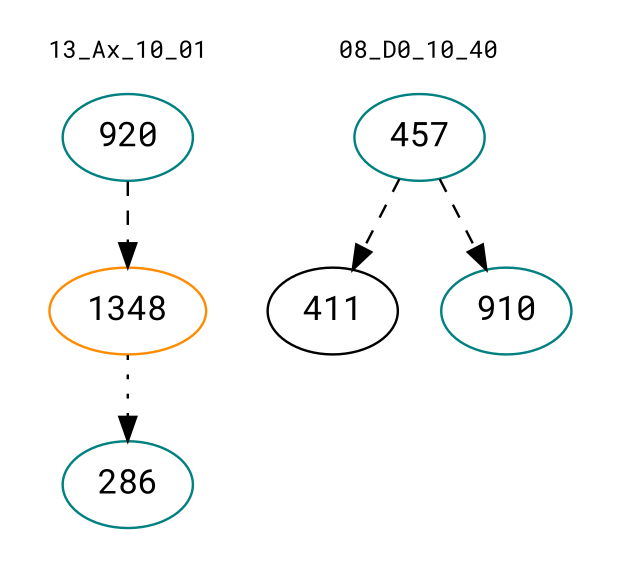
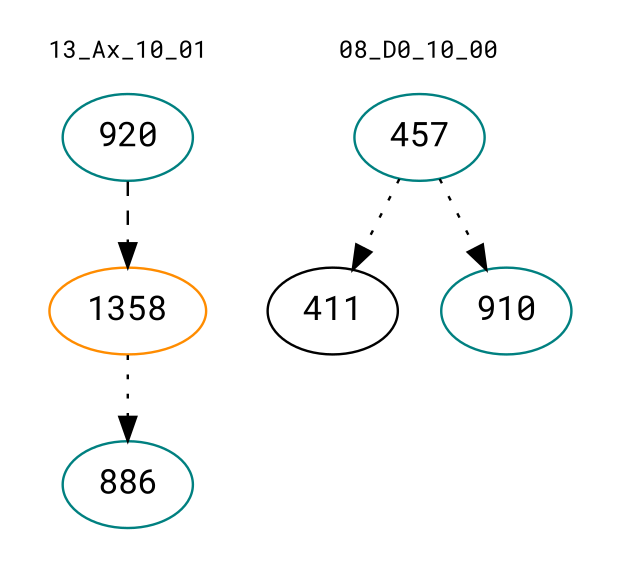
cluster "08_D0_10_40": label "08_D0_10_40" -> "08_D0_10_00"
edge "457" -> "411": style dashed -> dotted
edge "457" -> "910": style dashed -> dotted
node "1348": label "1348" -> "1358"
node "286": label "286" -> "886"
